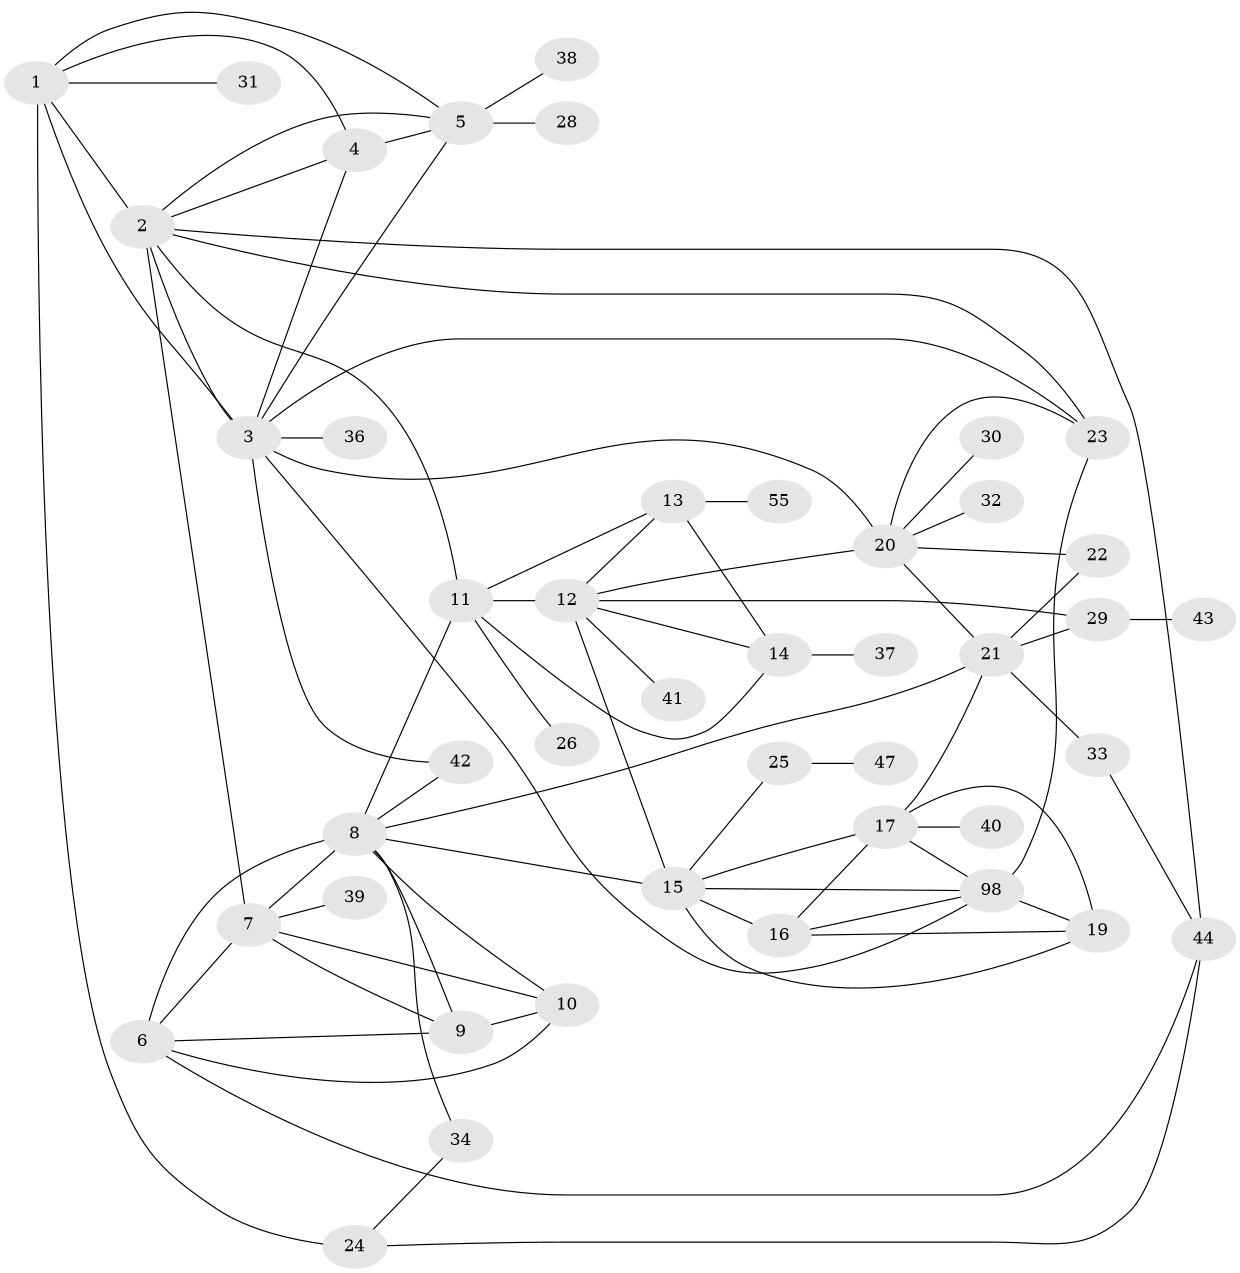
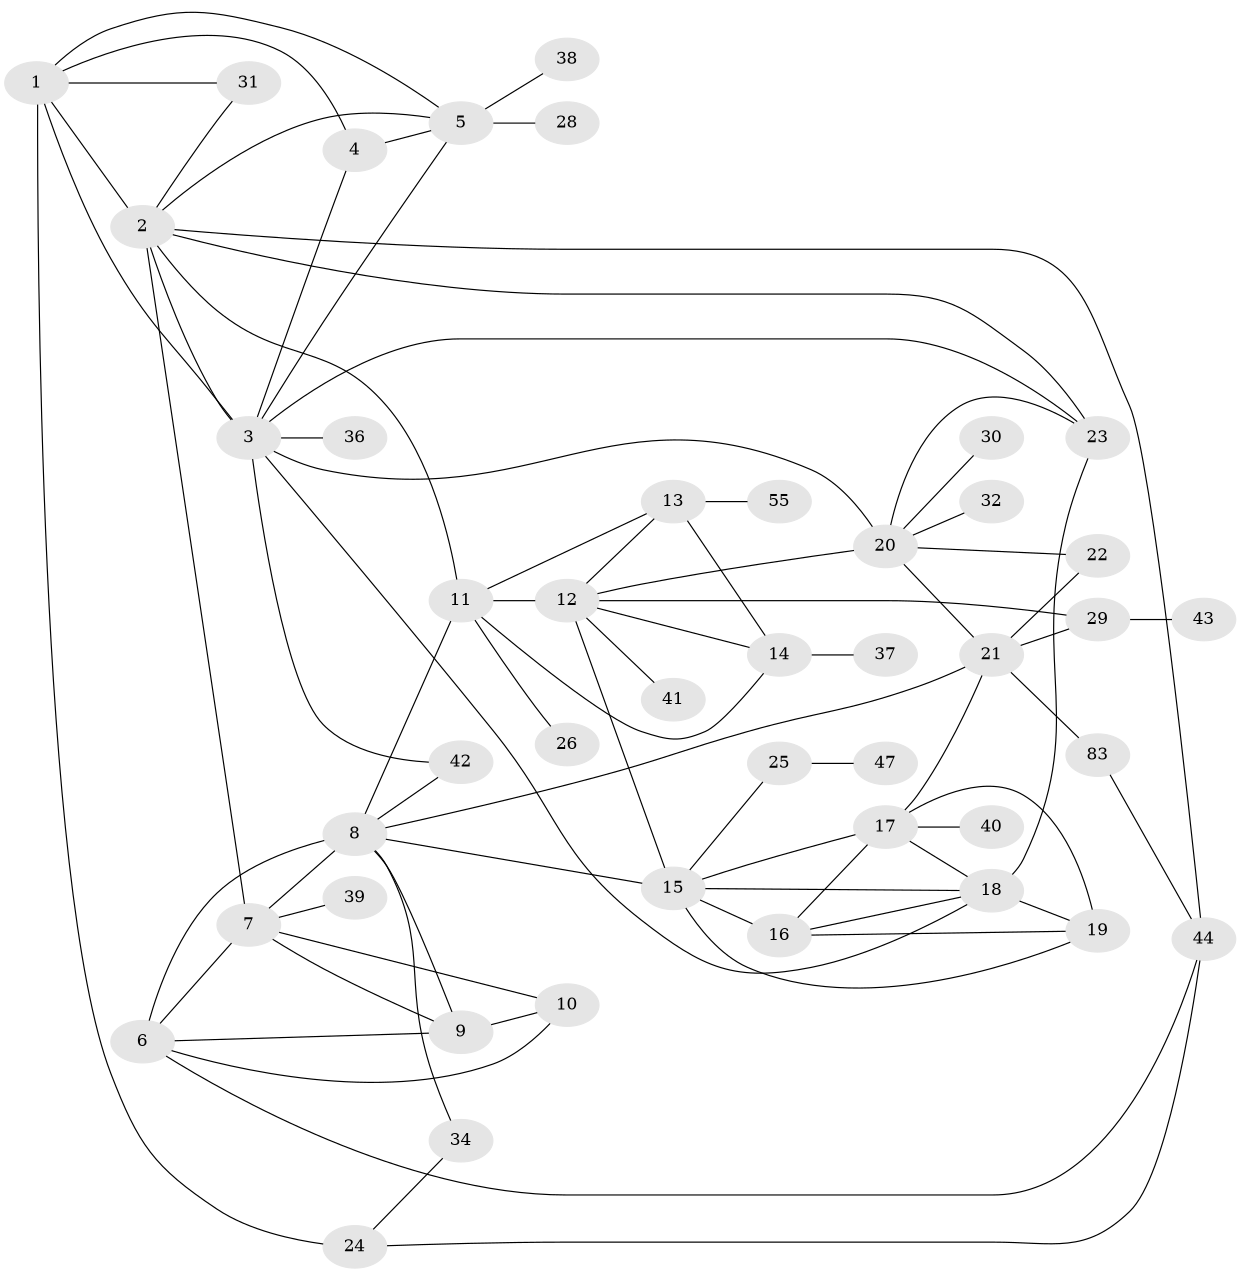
edge "4" -- "2": now "31" -- "2"
node "33": label "33" -> "83"
node "98": label "98" -> "18"
edge "8" -- "10": removed
